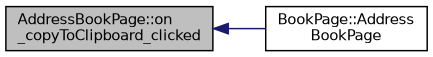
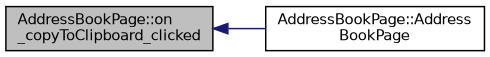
node "BookPage::Address BookPage": label "BookPage::Address BookPage" -> "AddressBookPage::Address BookPage"
